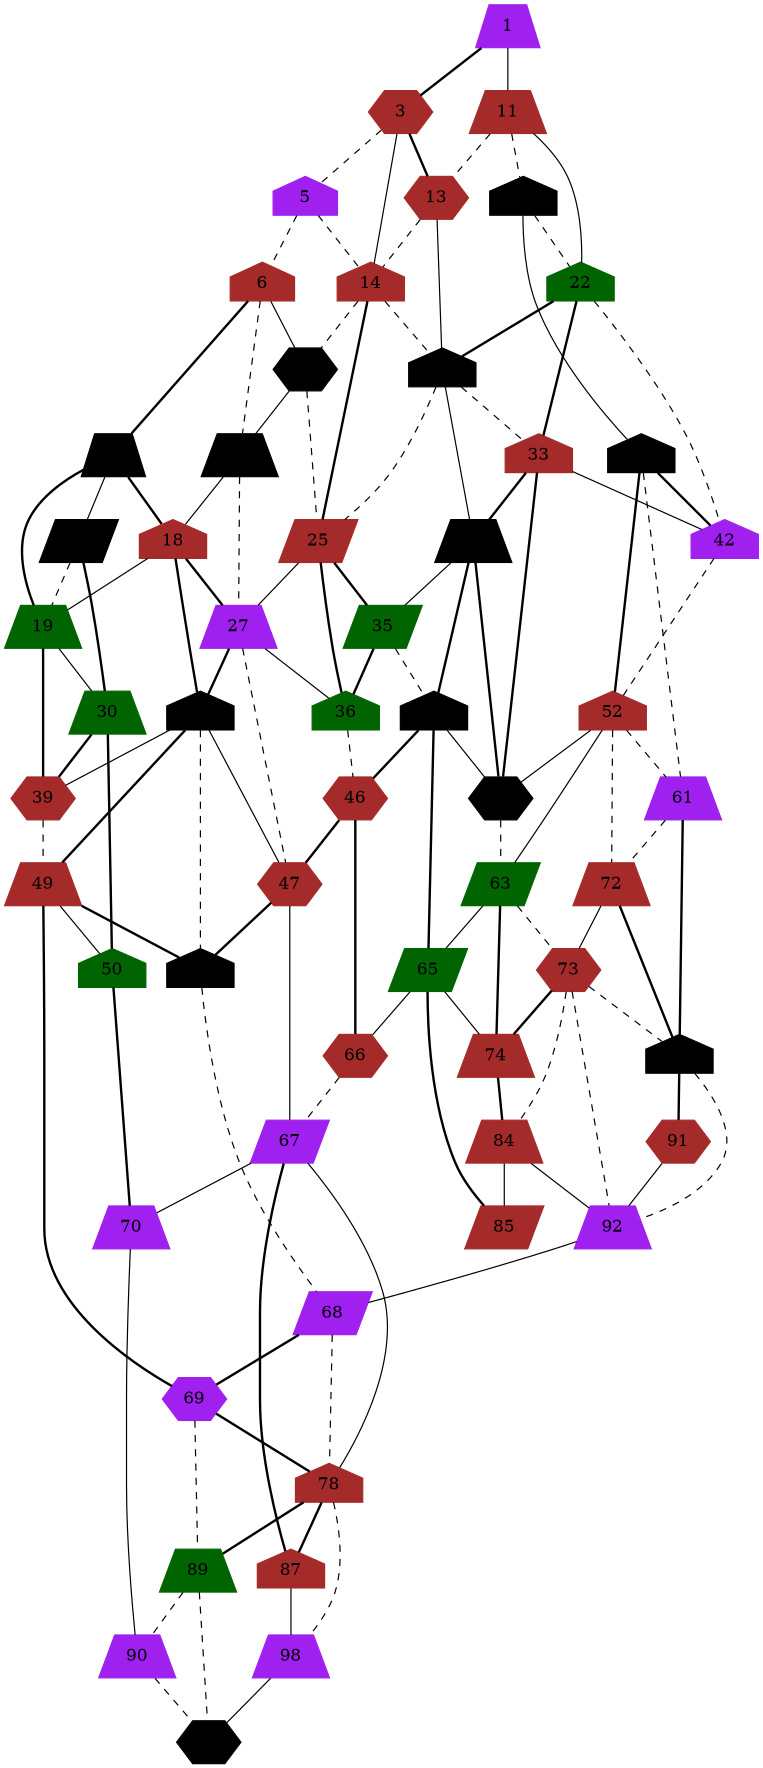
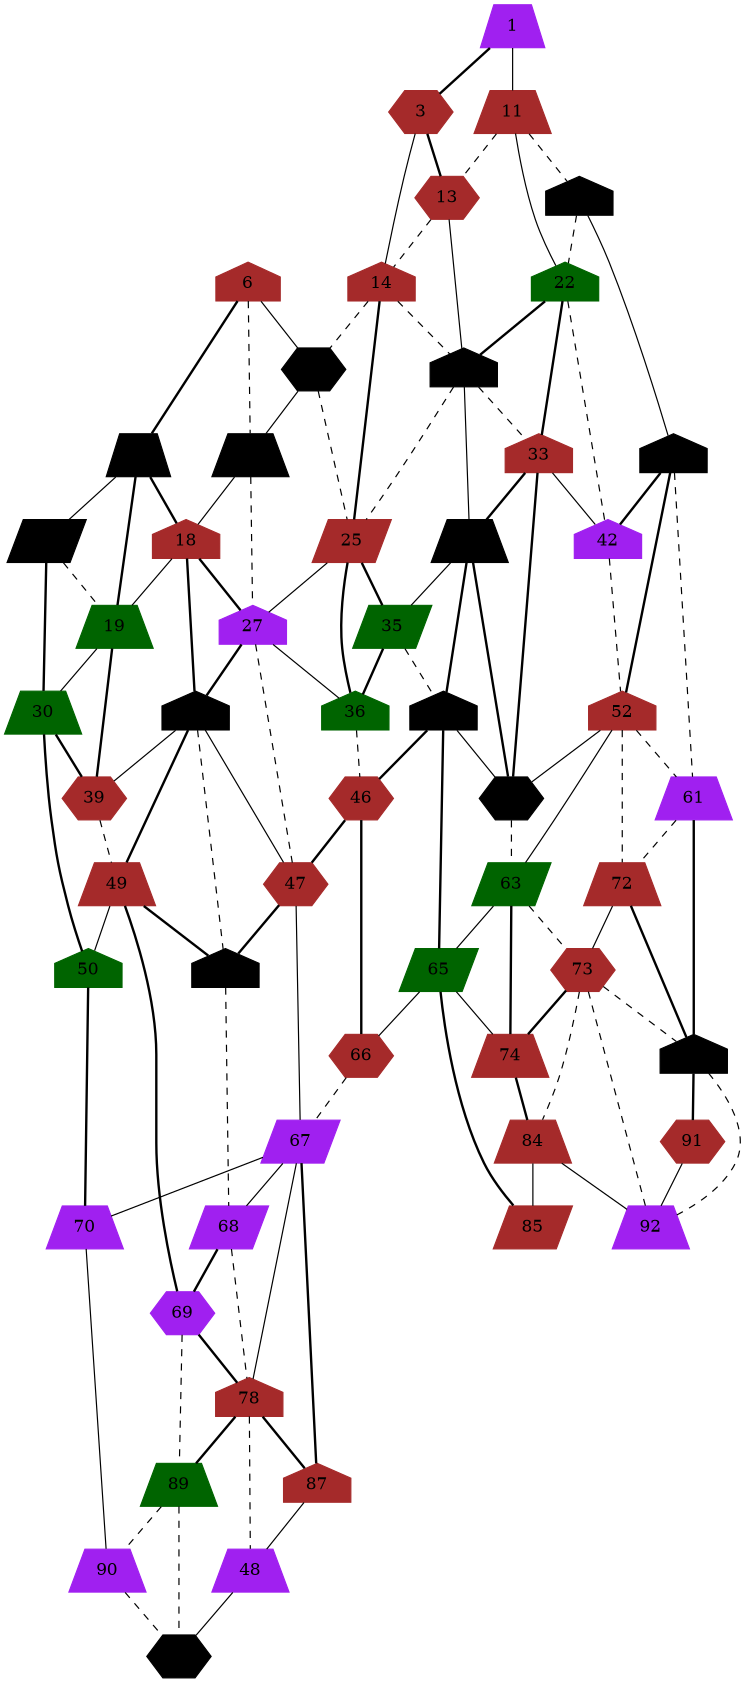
node "5": removed
node "27": shape trapezium -> house
edge "92" -- "68": now "67" -- "68"
node "98": label "98" -> "48"
